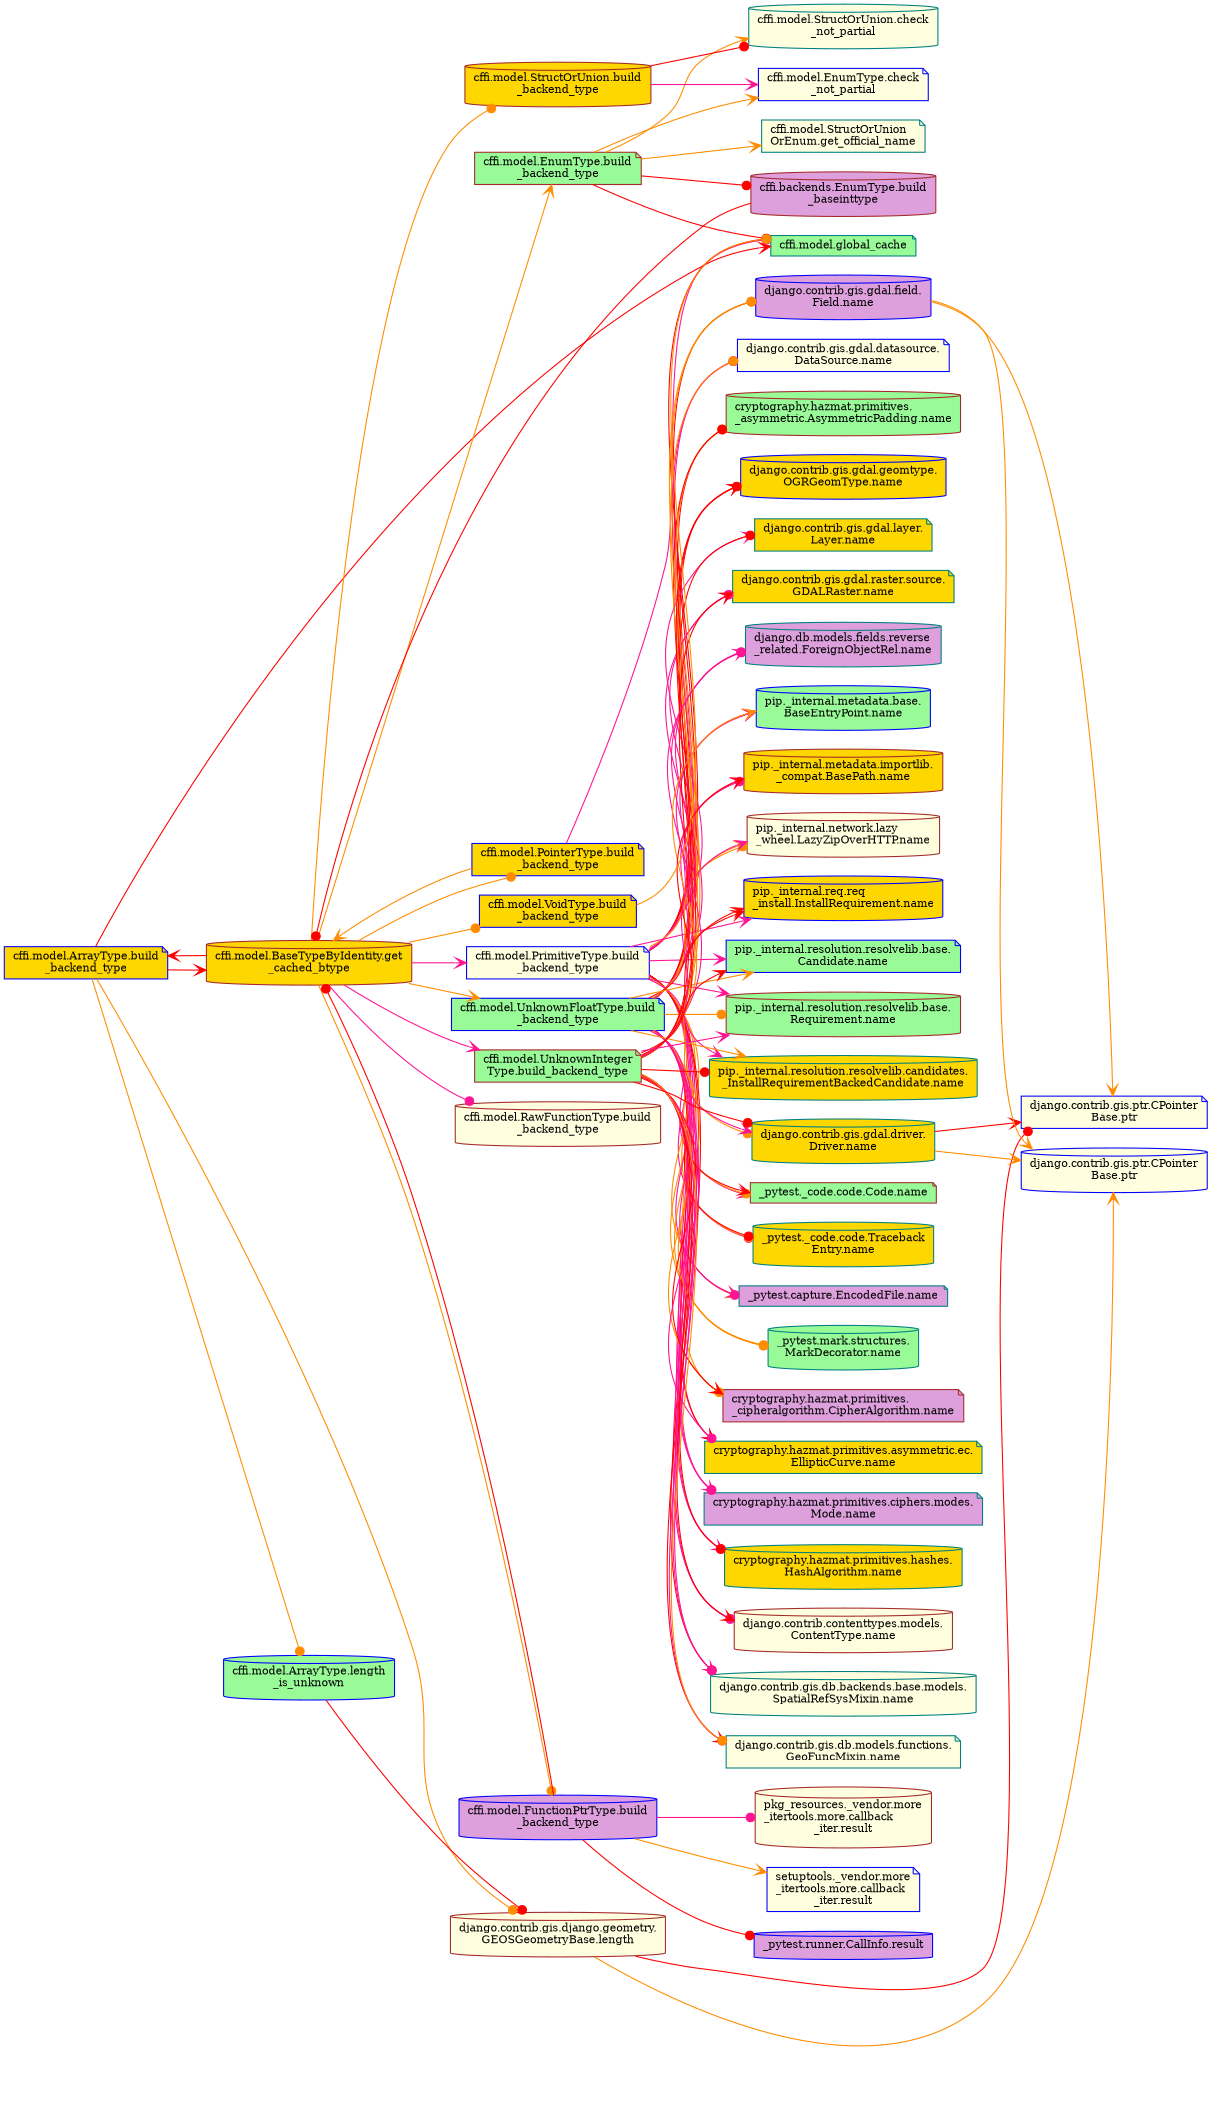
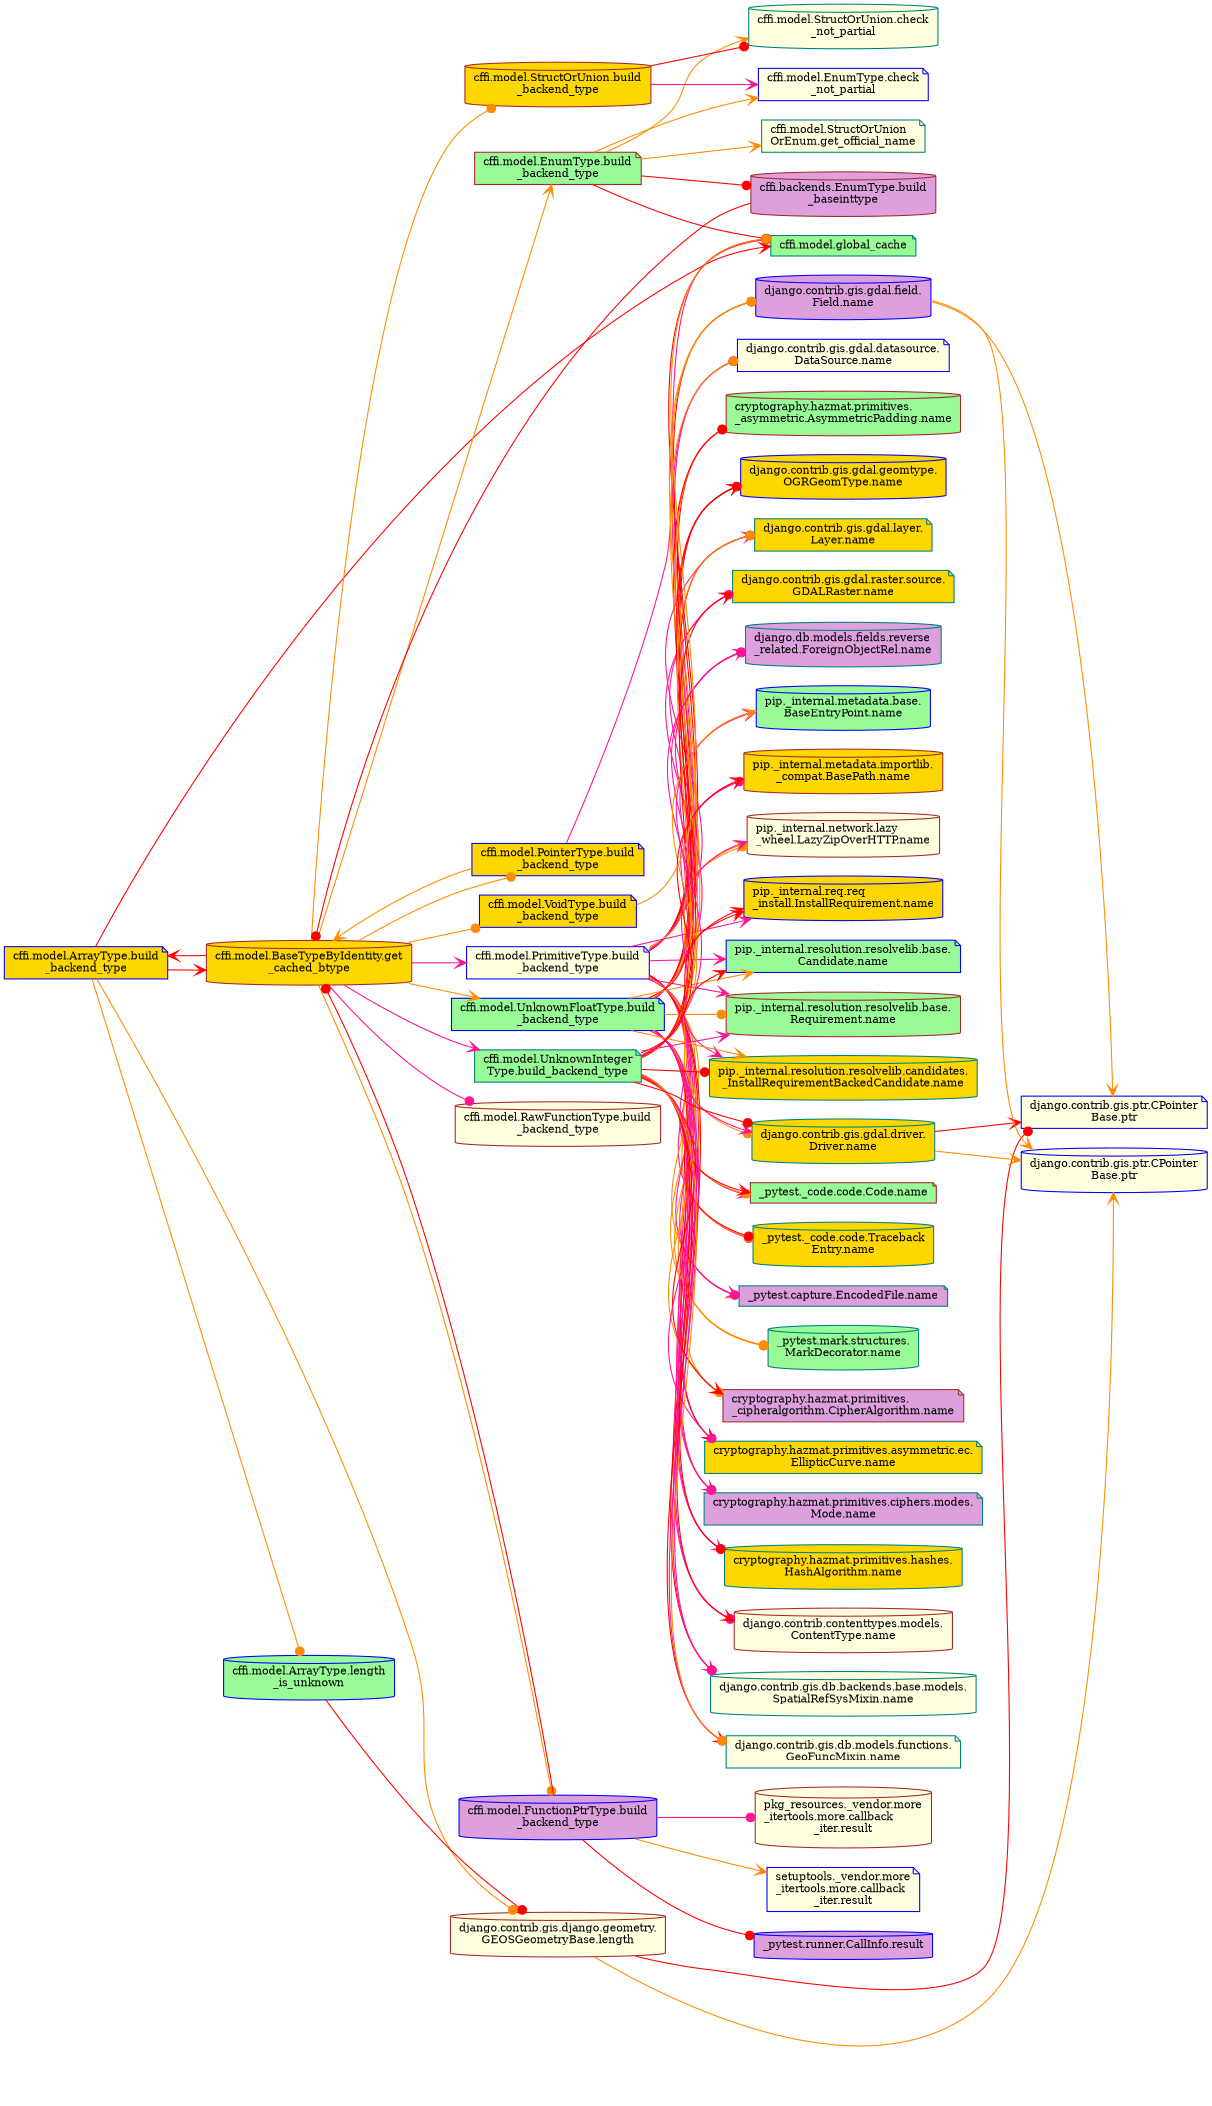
edge "cffi.model.UnknownInteger Type.build_backend_type" -> "django.contrib.gis.gdal.layer. Layer.name": added
node "cffi.model.UnknownInteger Type.build_backend_type": color brown -> teal
